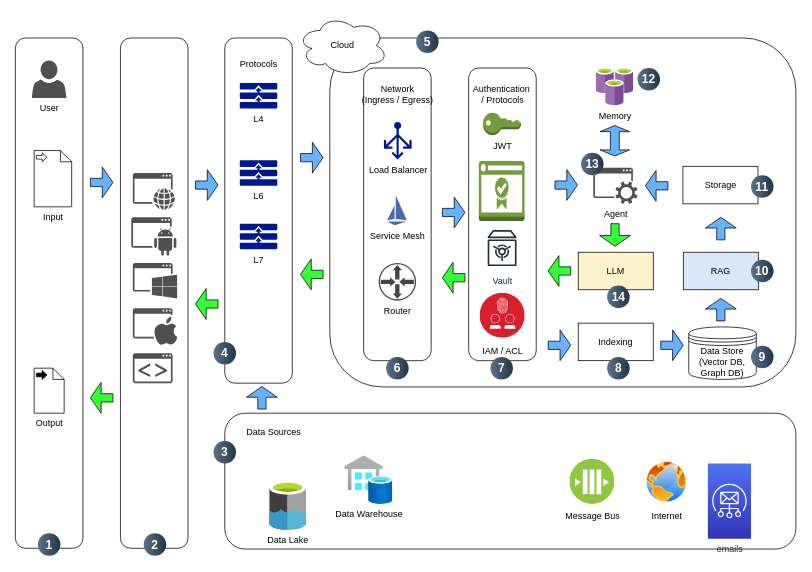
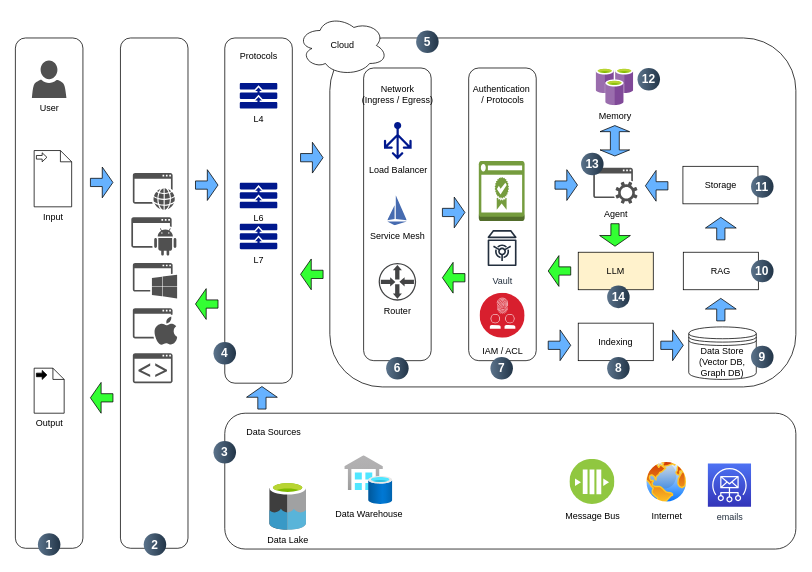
node "Protocols": moved (258, 64) -> (258, 57)
node "JWT": removed
node "L6": moved (258, 173) -> (258, 195)
node "RAG": fillcolor #dae8fc -> #ffffff
node "emails": size 43x75 -> 43x43
